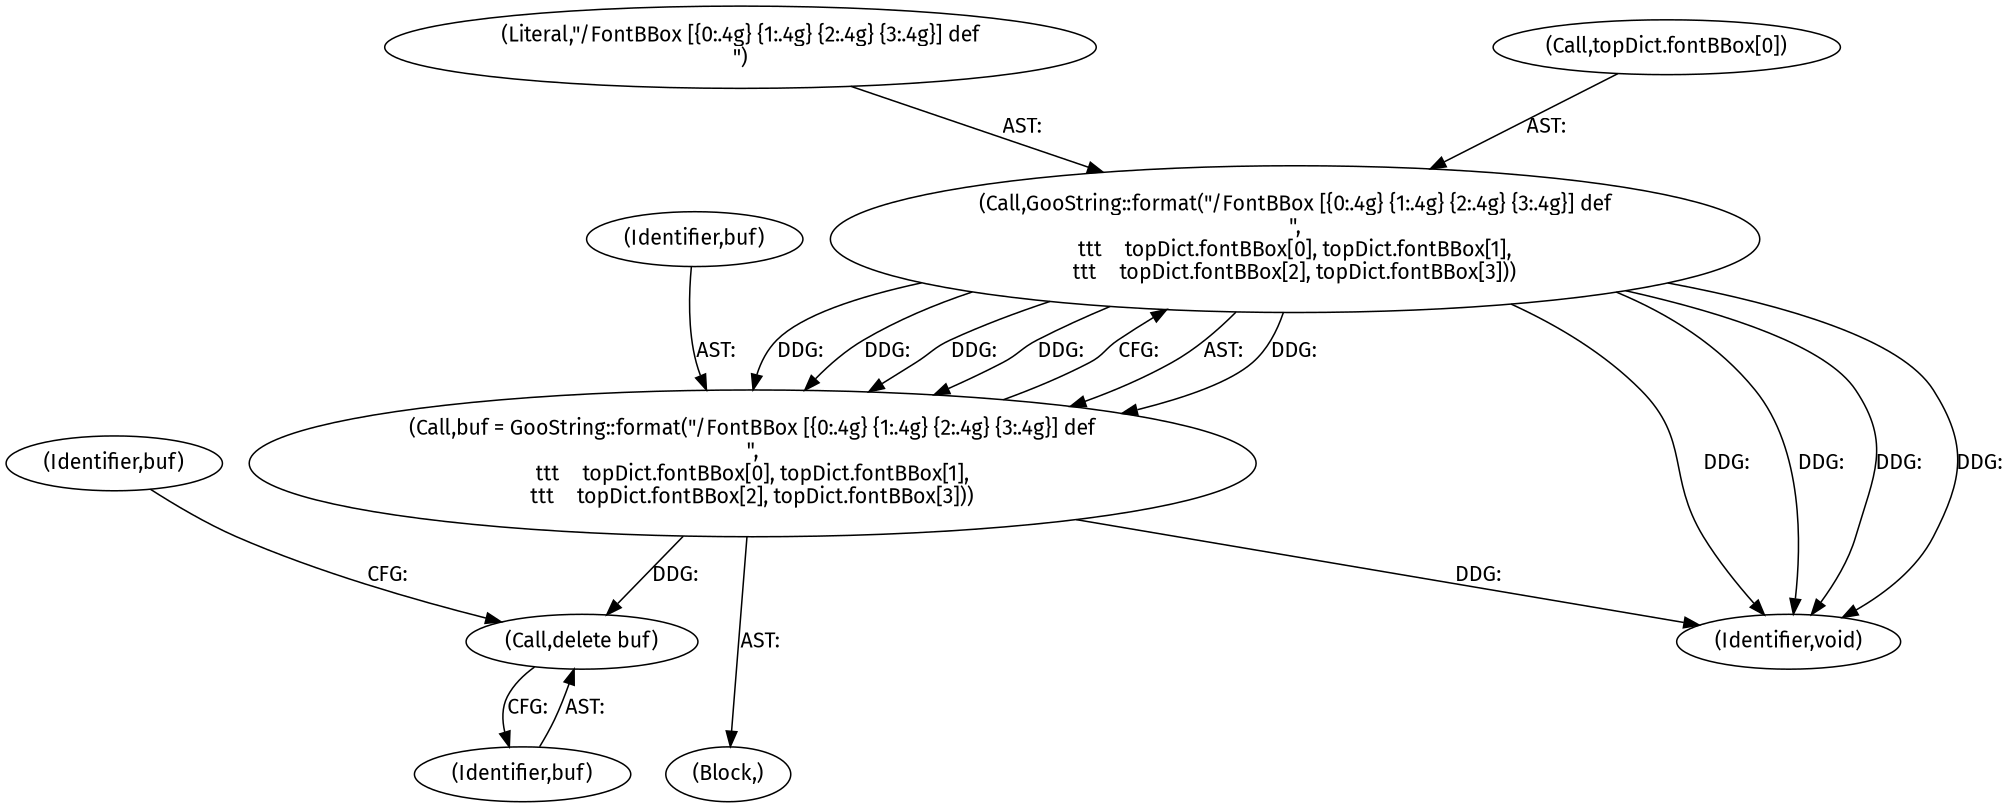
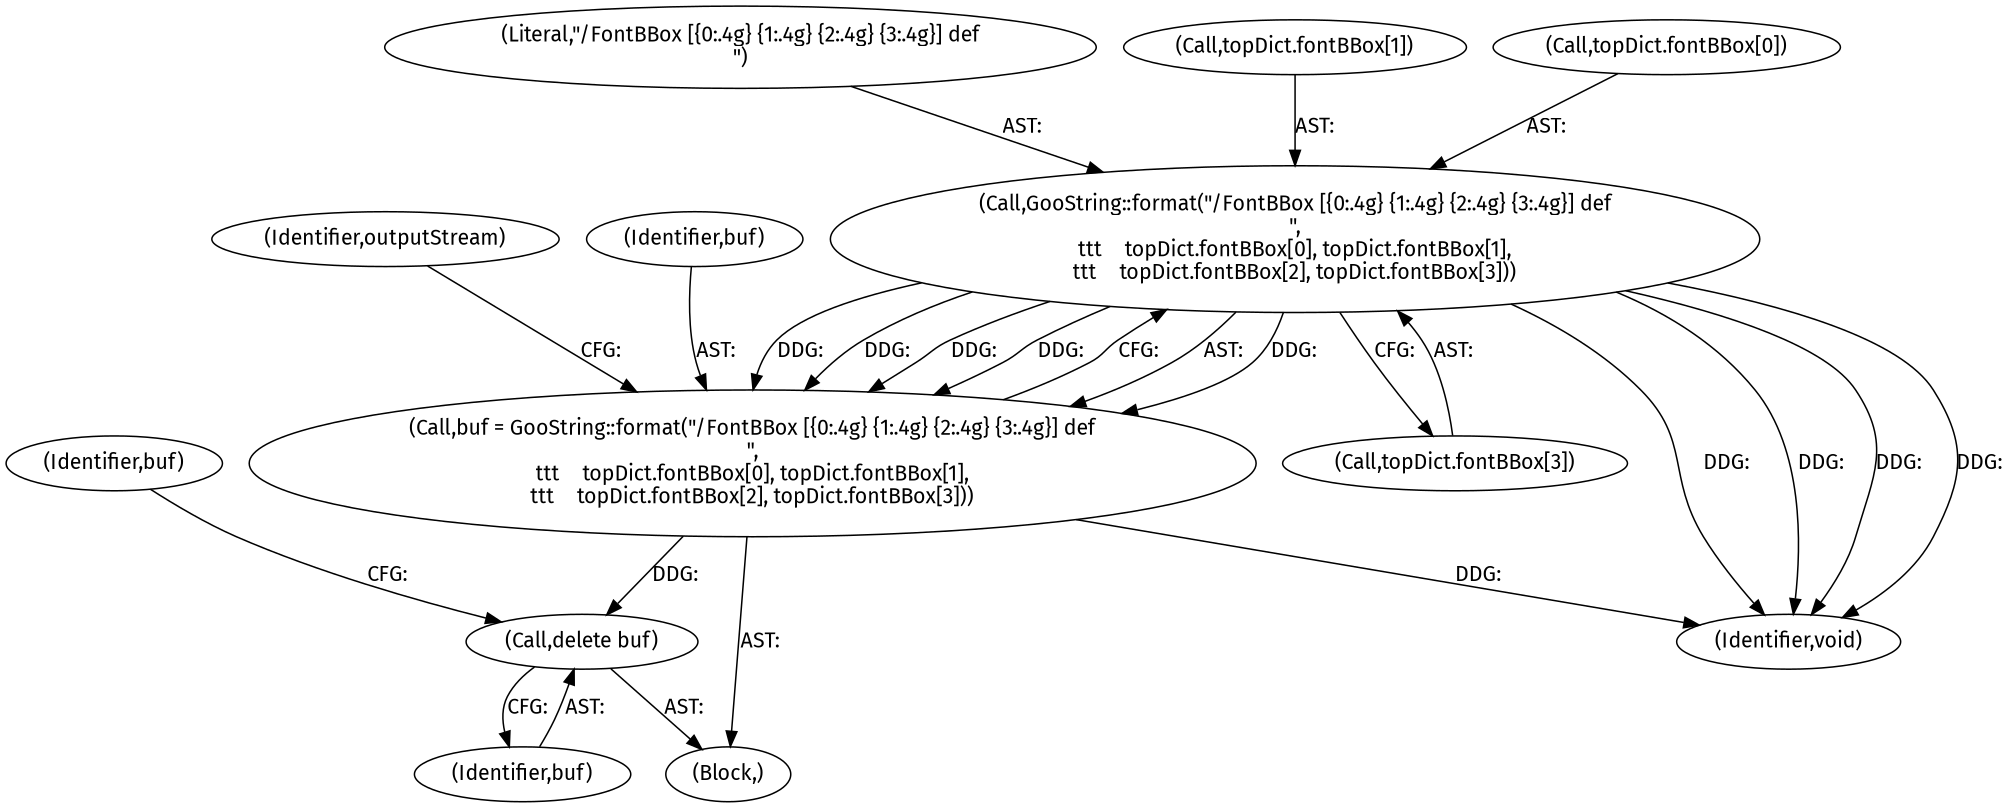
node "(Call,topDict.fontBBox[1])": added
node "(Identifier,outputStream)": added
node "(Call,topDict.fontBBox[3])": added
edge "(Call,delete buf)" -> "(Block,)": added, label "AST:"
